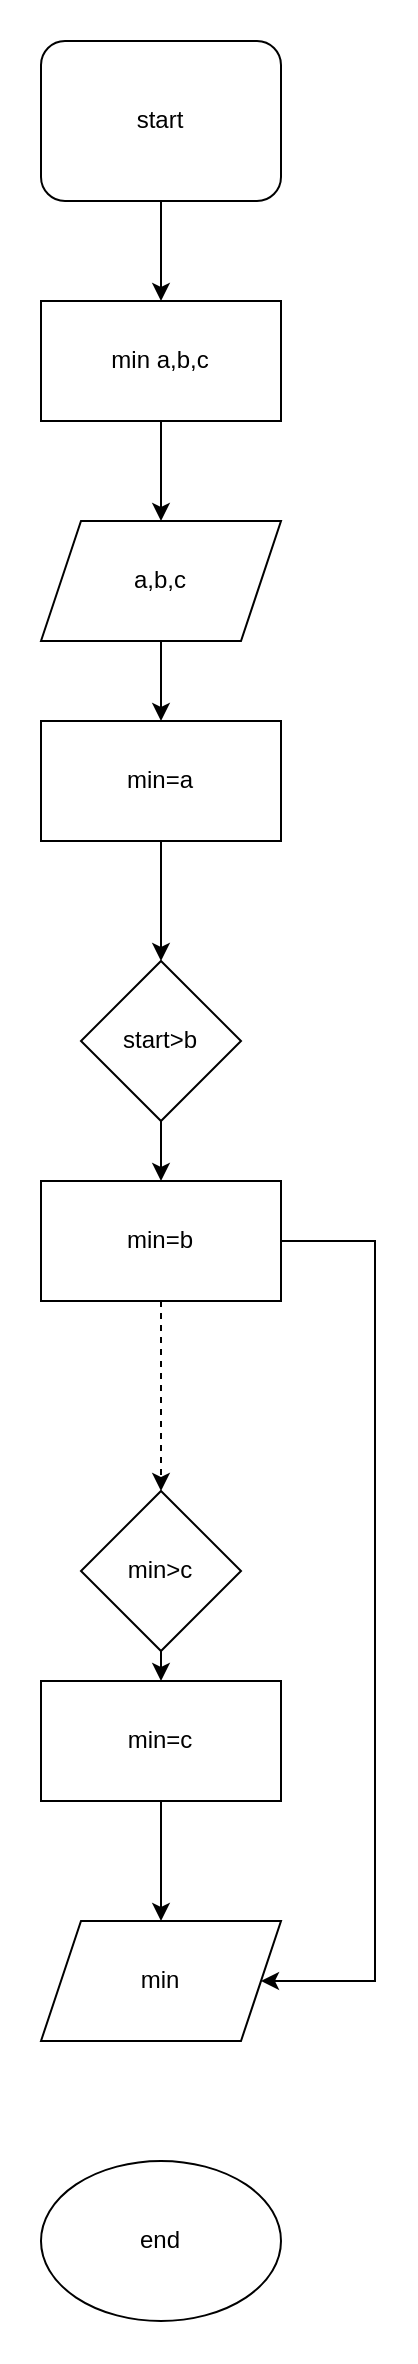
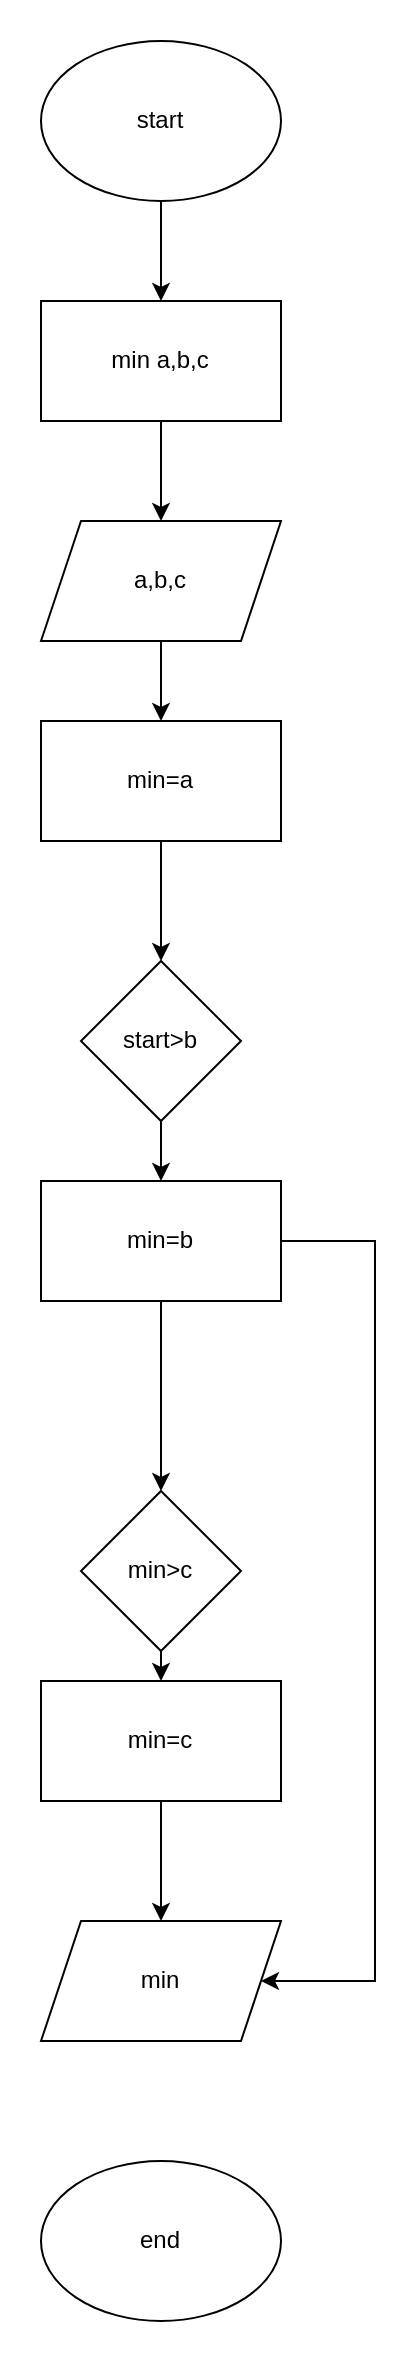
node "start": shape rounded rectangle -> ellipse
edge "min=b" -> "min>c": style dashed -> solid
